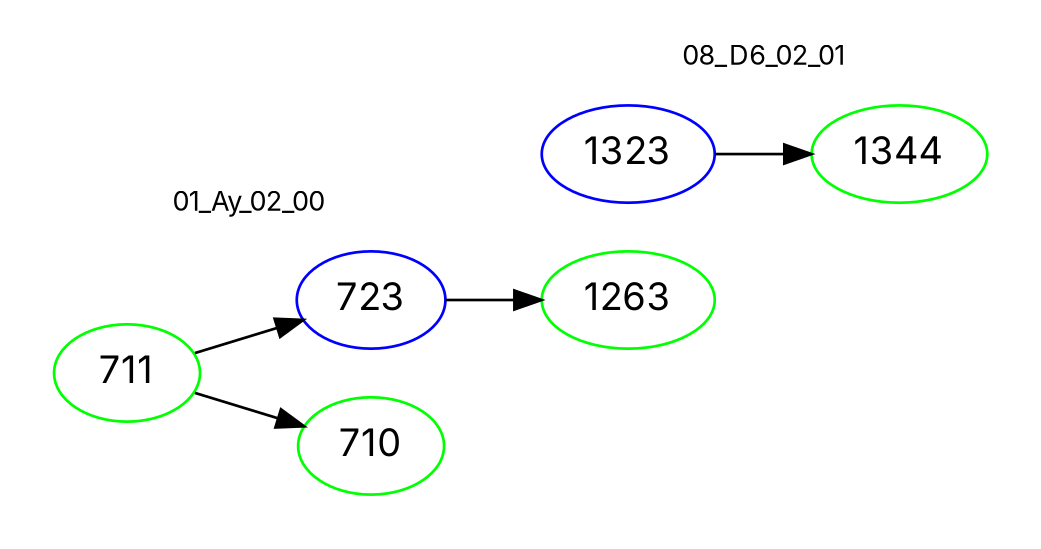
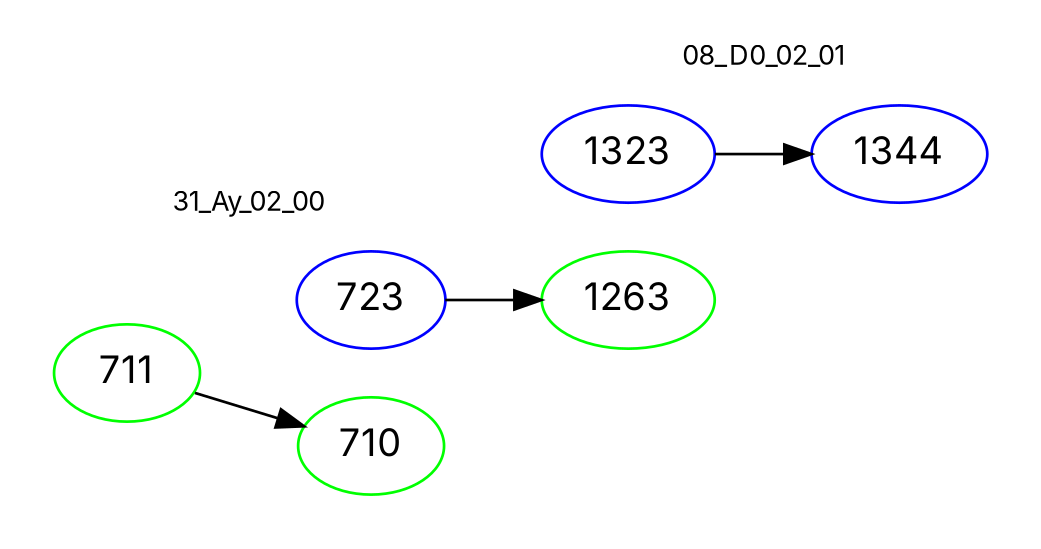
cluster "08_D6_02_01": label "08_D6_02_01" -> "08_D0_02_01"
node "1344": color green -> blue
cluster "01_Ay_02_00": label "01_Ay_02_00" -> "31_Ay_02_00"
edge "711" -> "723": removed
